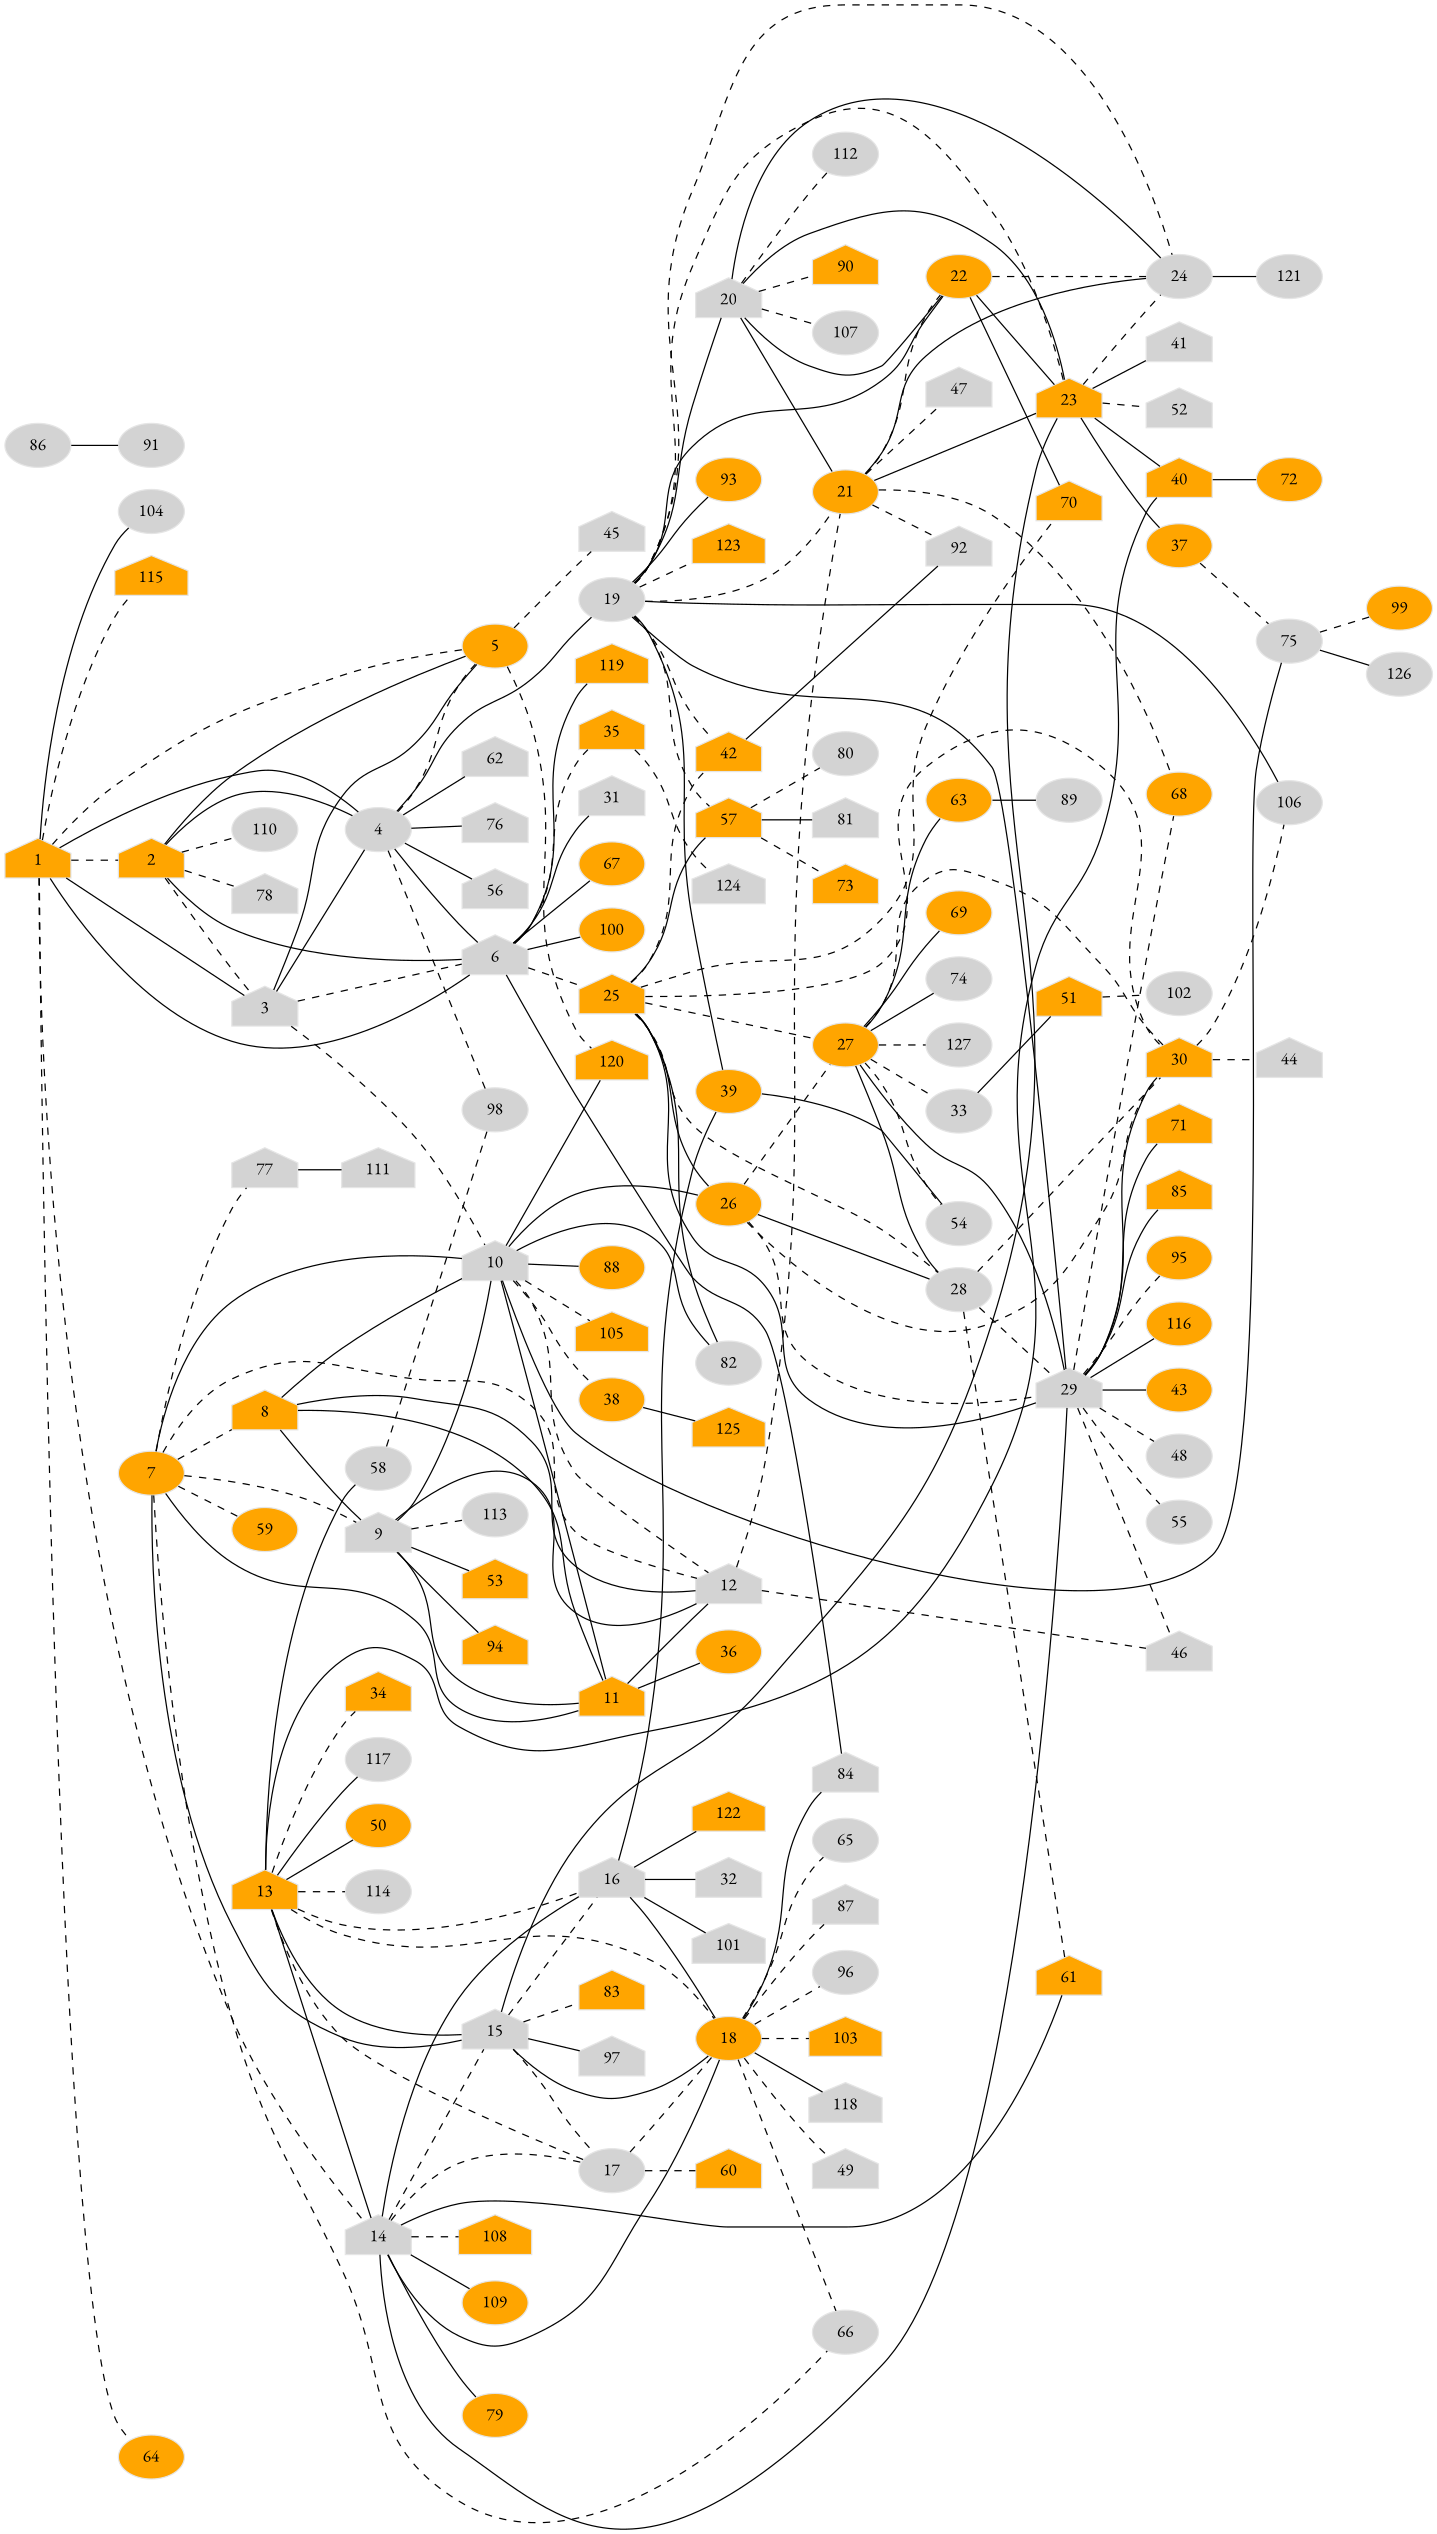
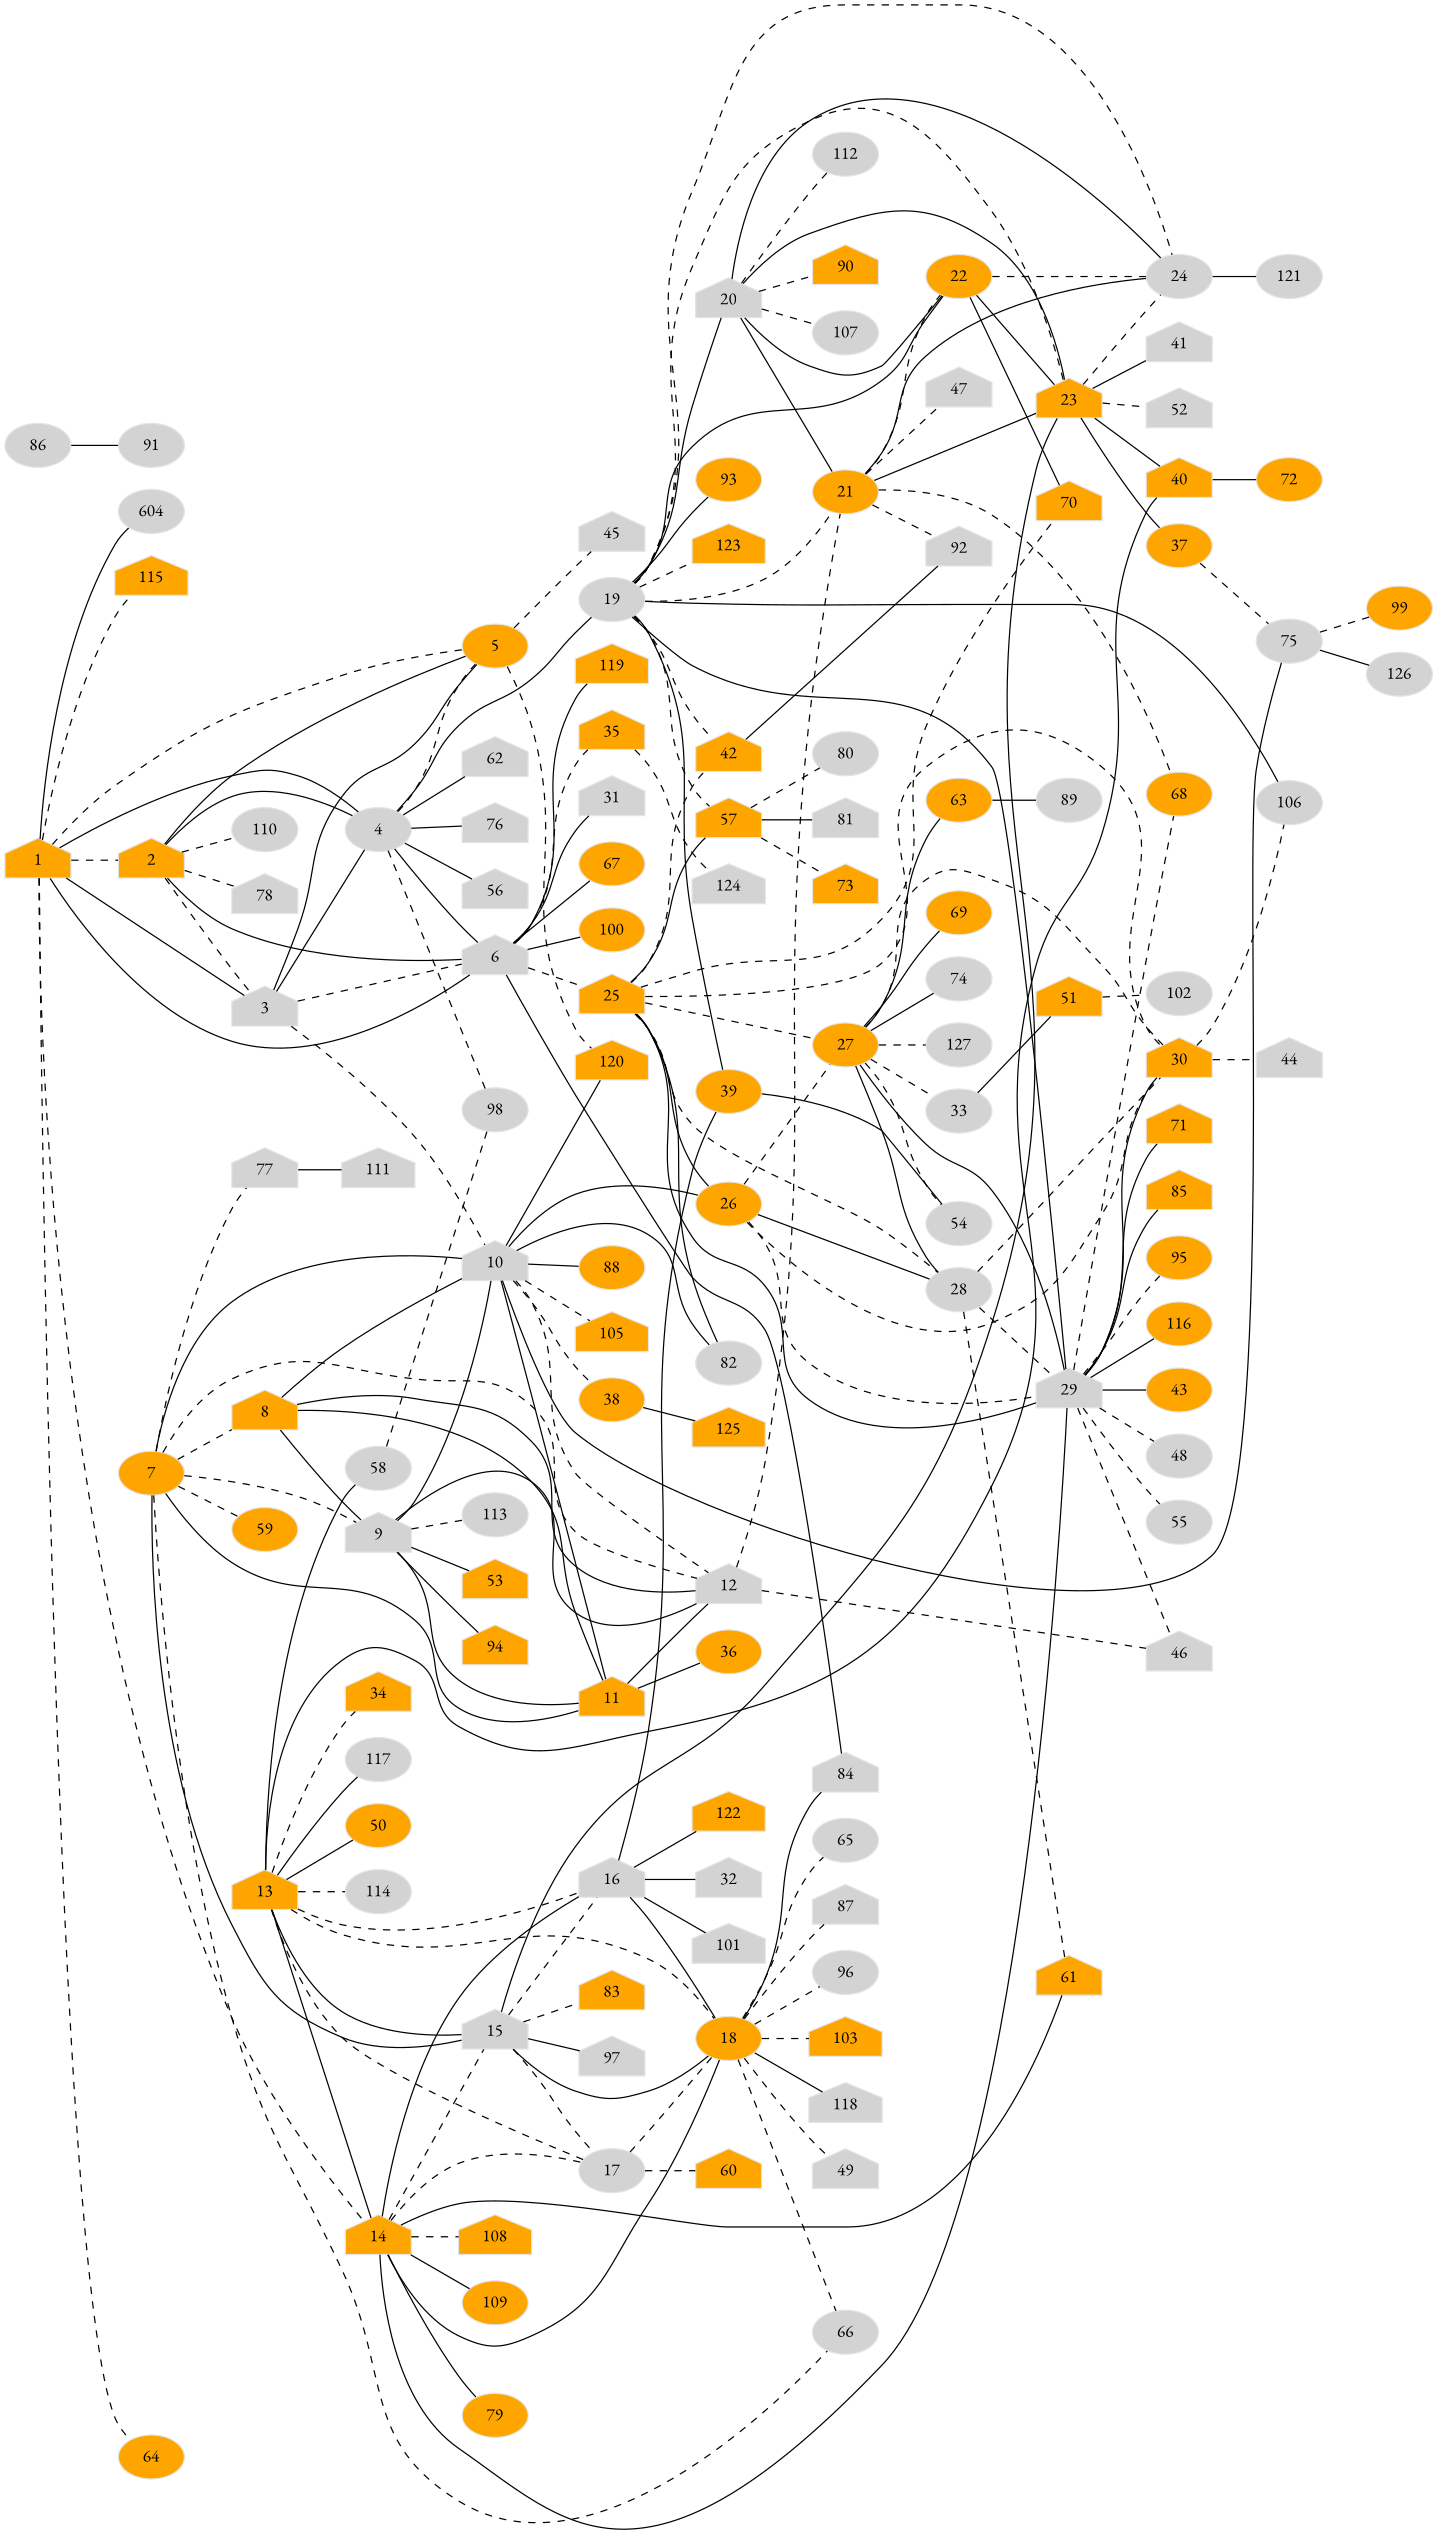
node "104": label "104" -> "604"
node "14": fillcolor lightgrey -> orange
